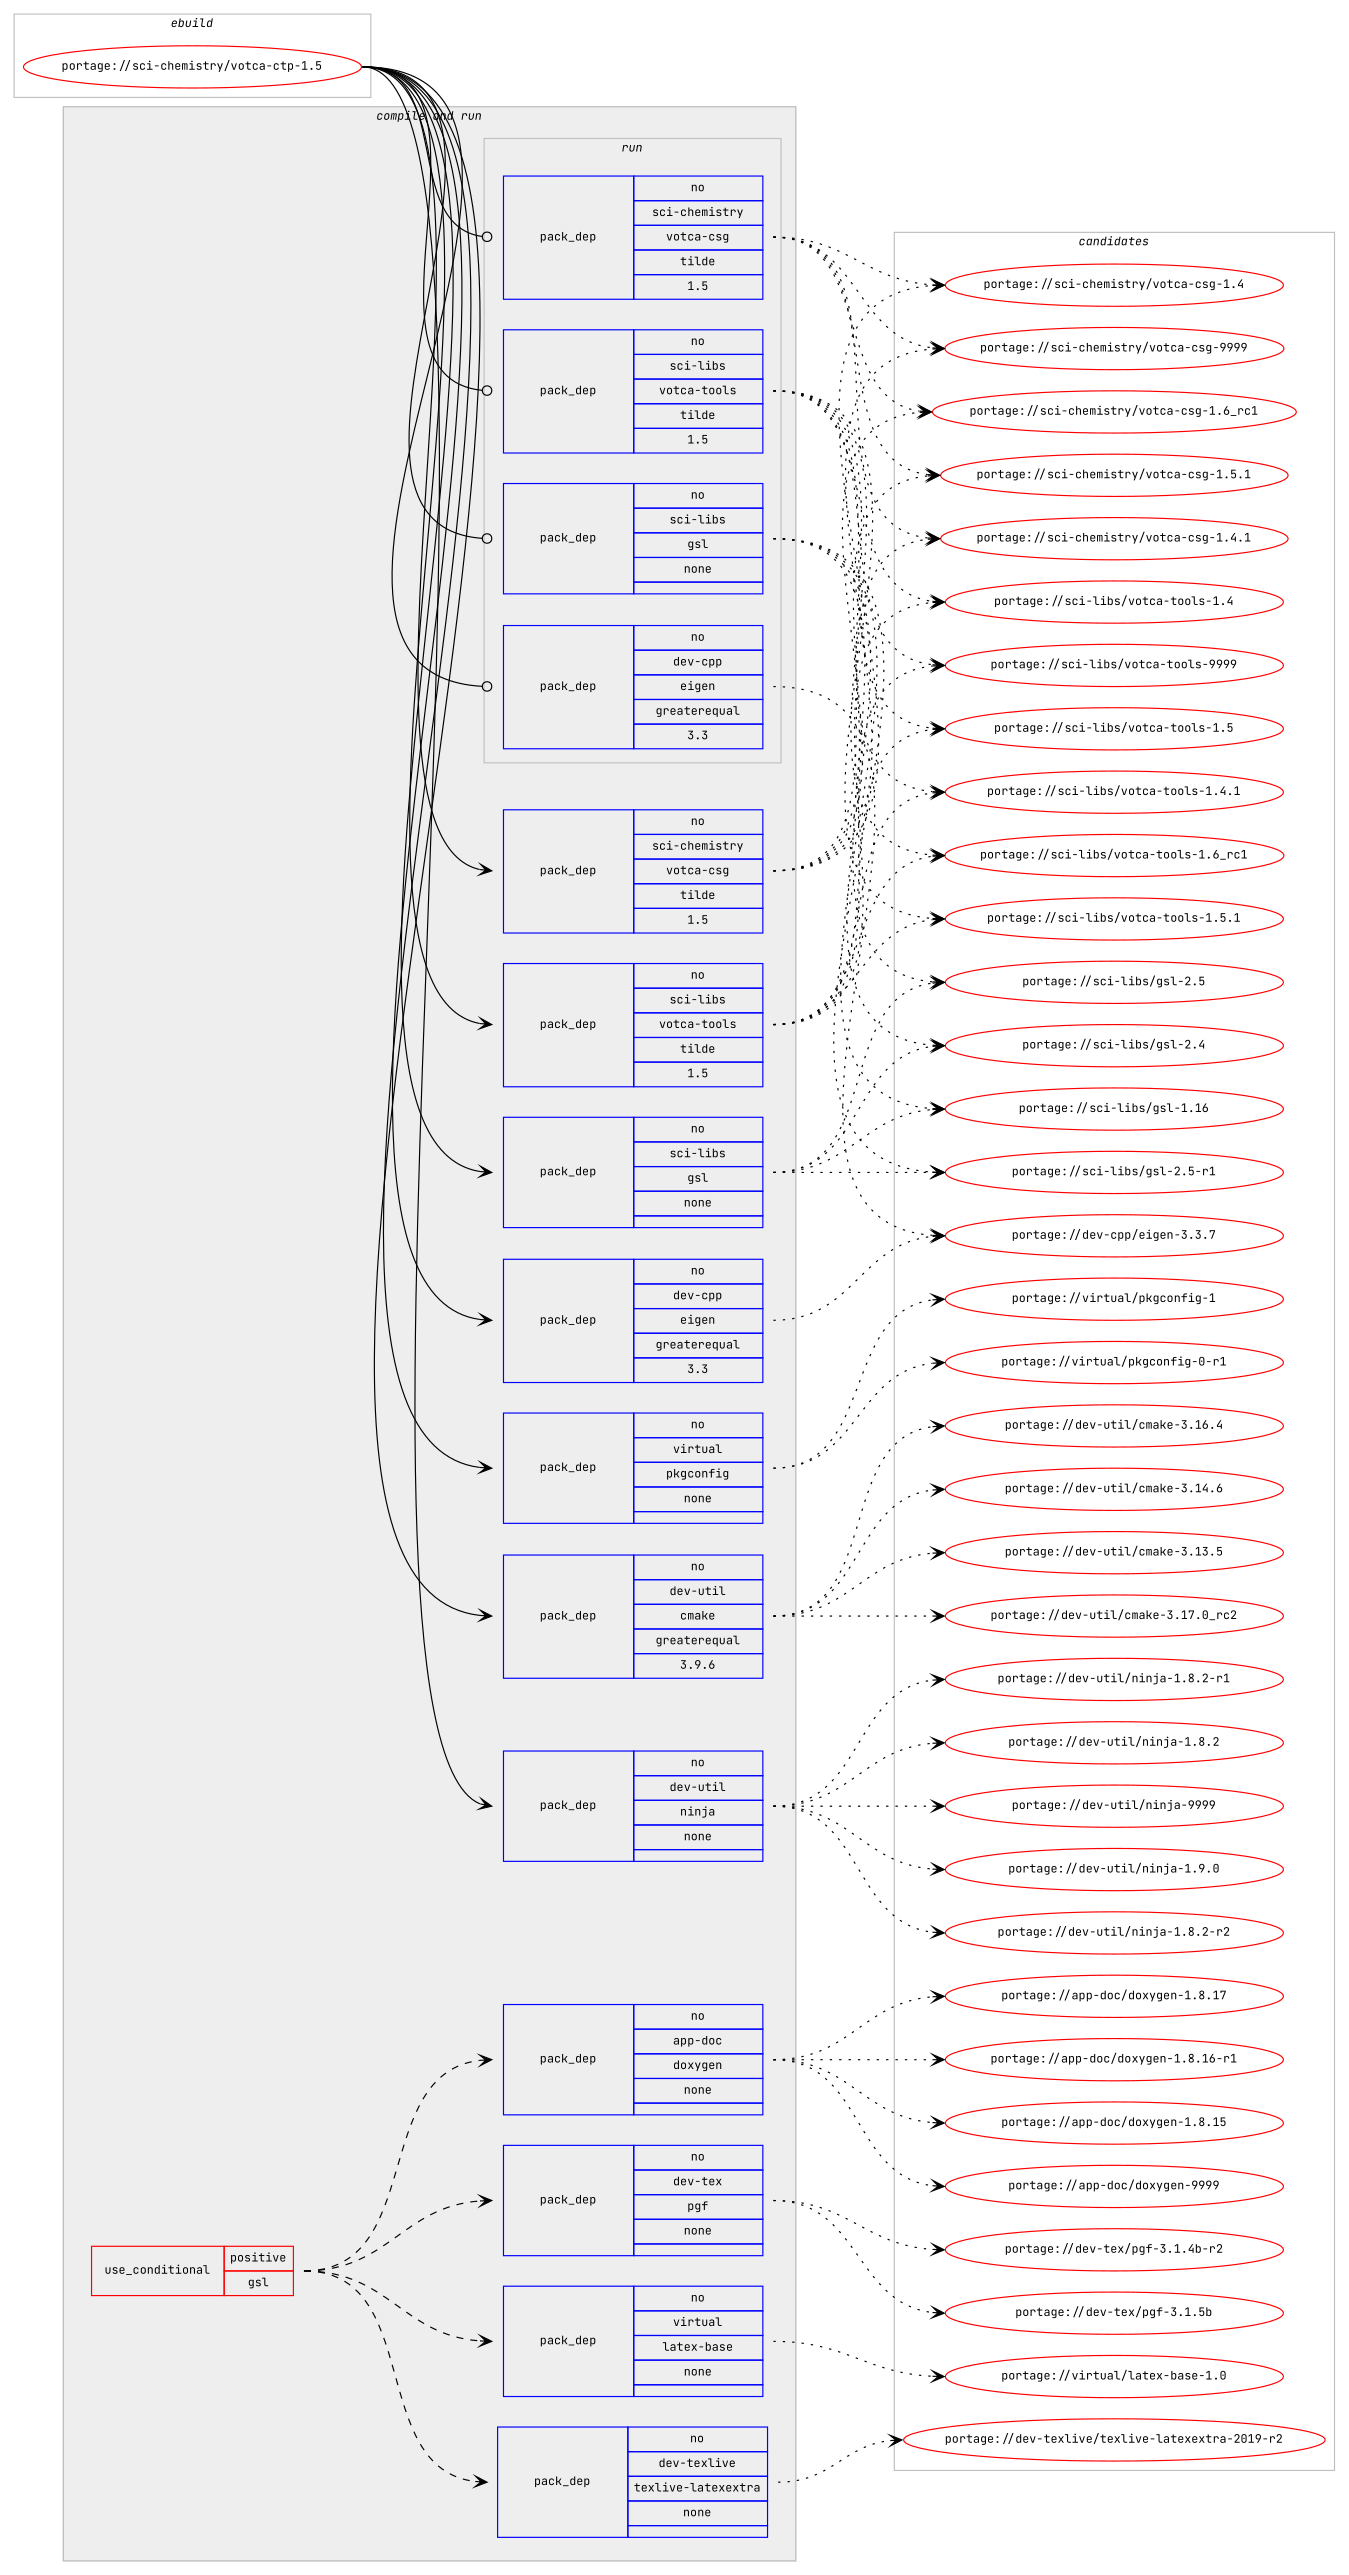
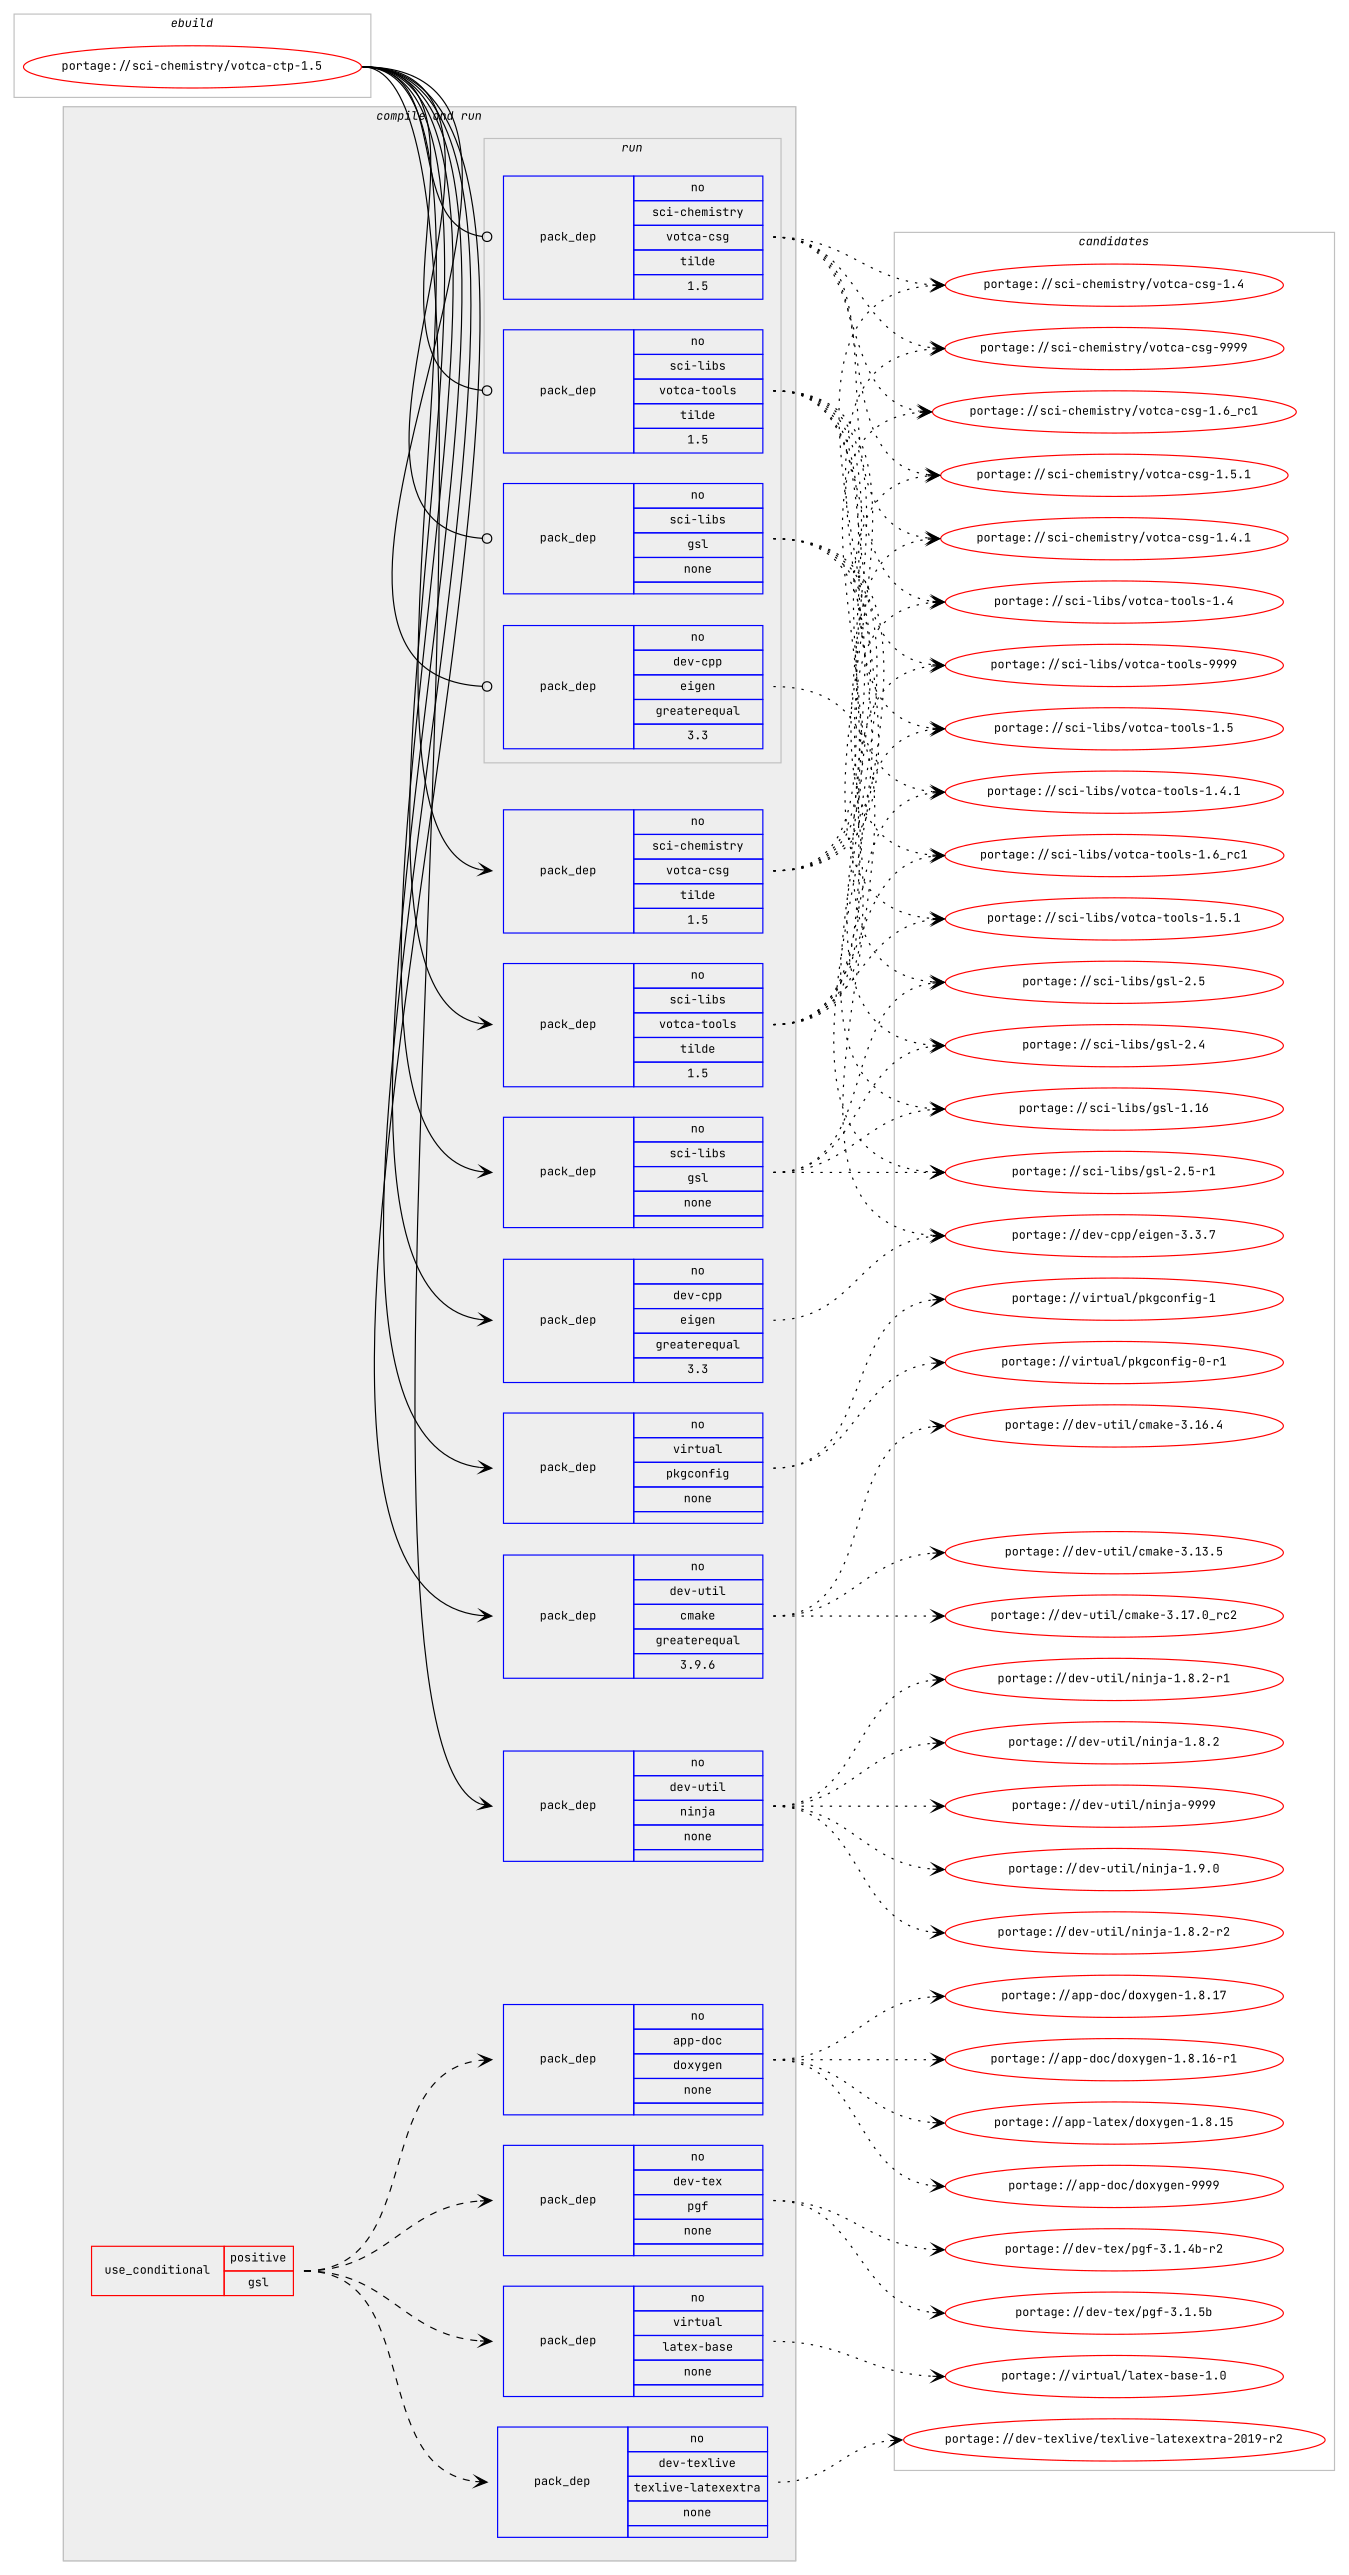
node "portage://dev-util/cmake-3.14.6": removed
node "portage://app-doc/doxygen-1.8.15": label "portage://app-doc/doxygen-1.8.15" -> "portage://app-latex/doxygen-1.8.15"
